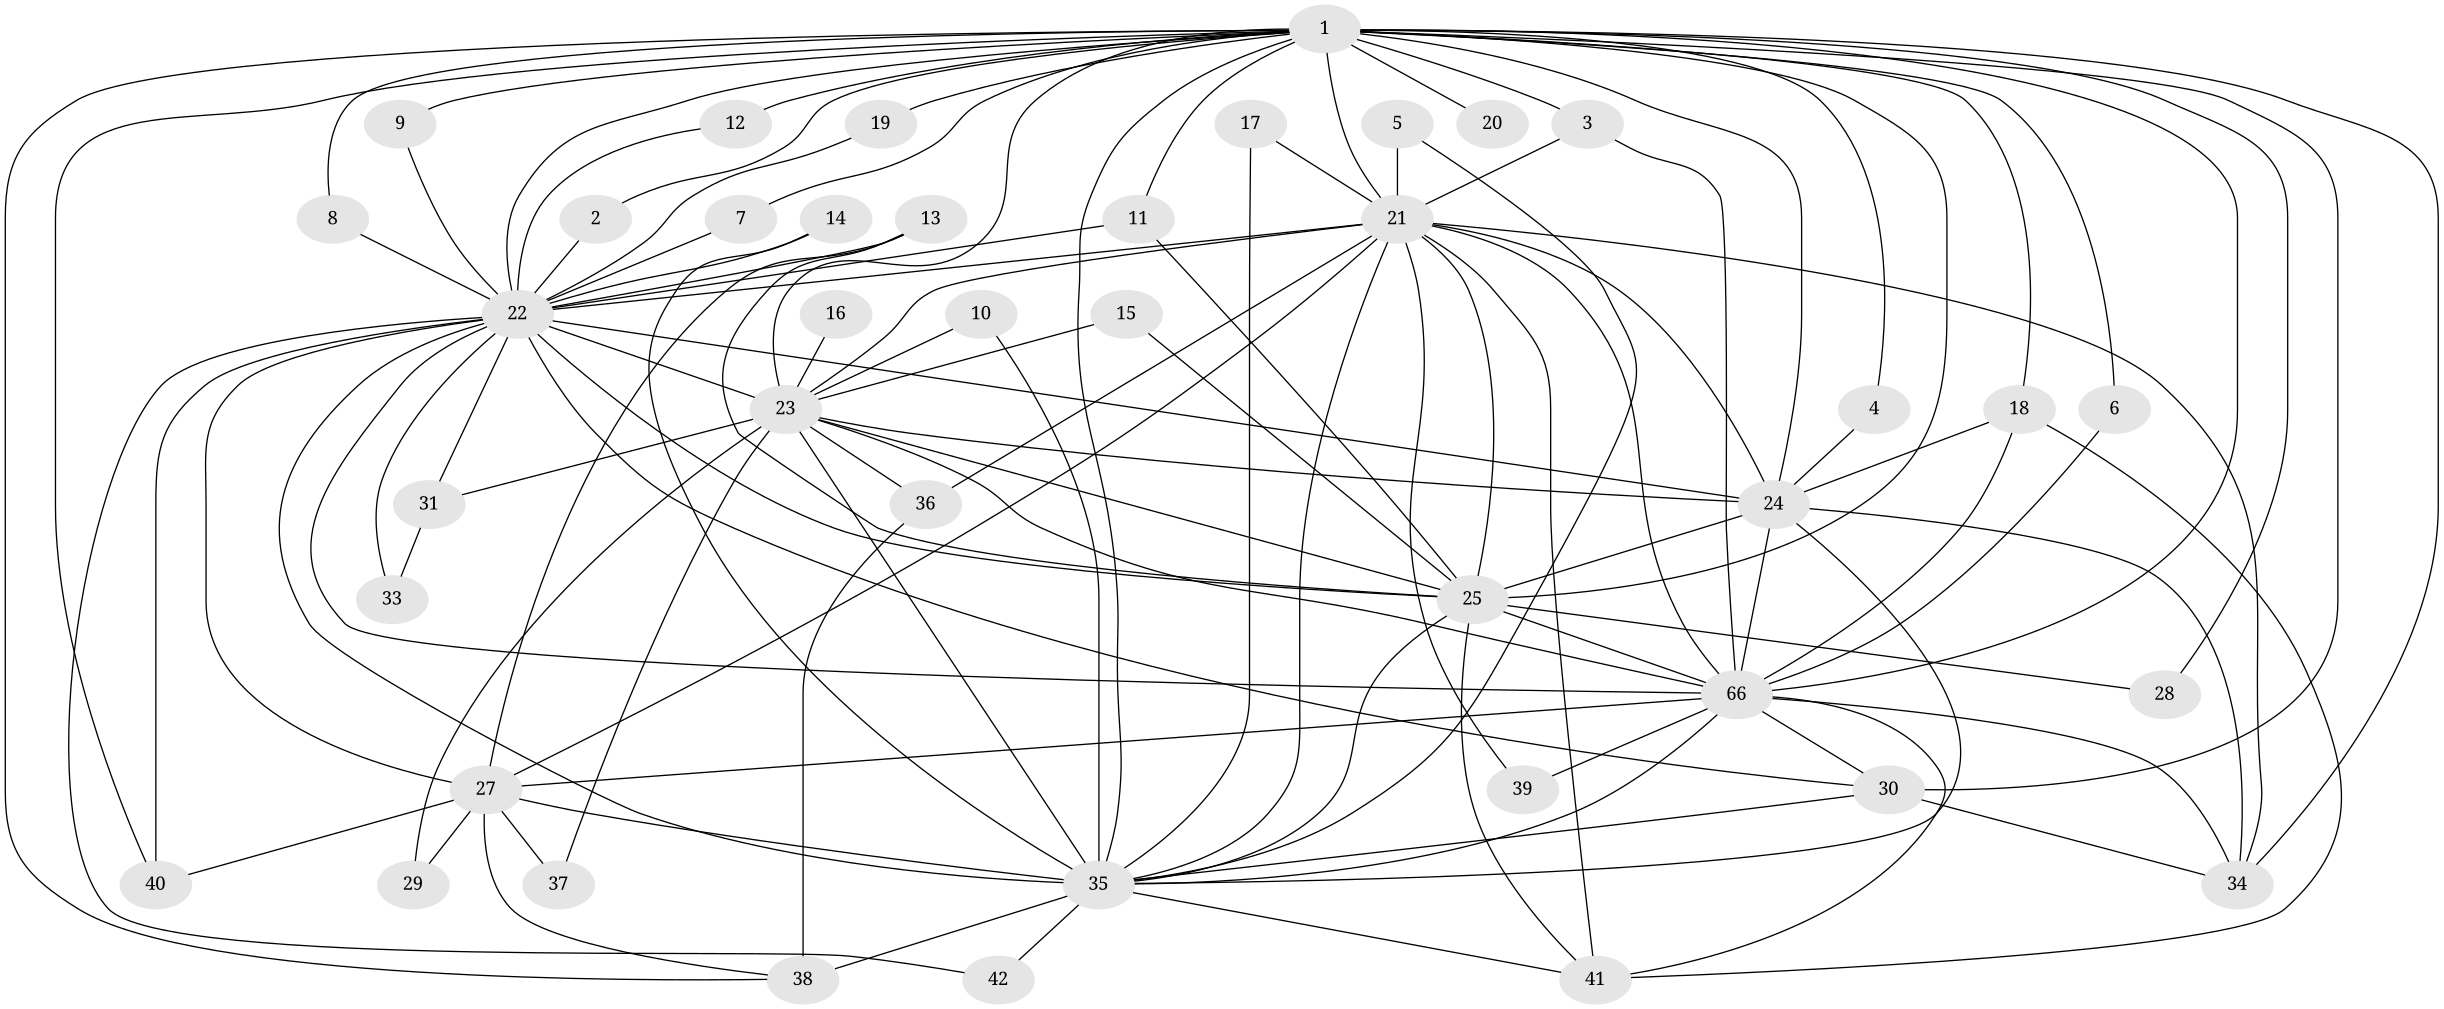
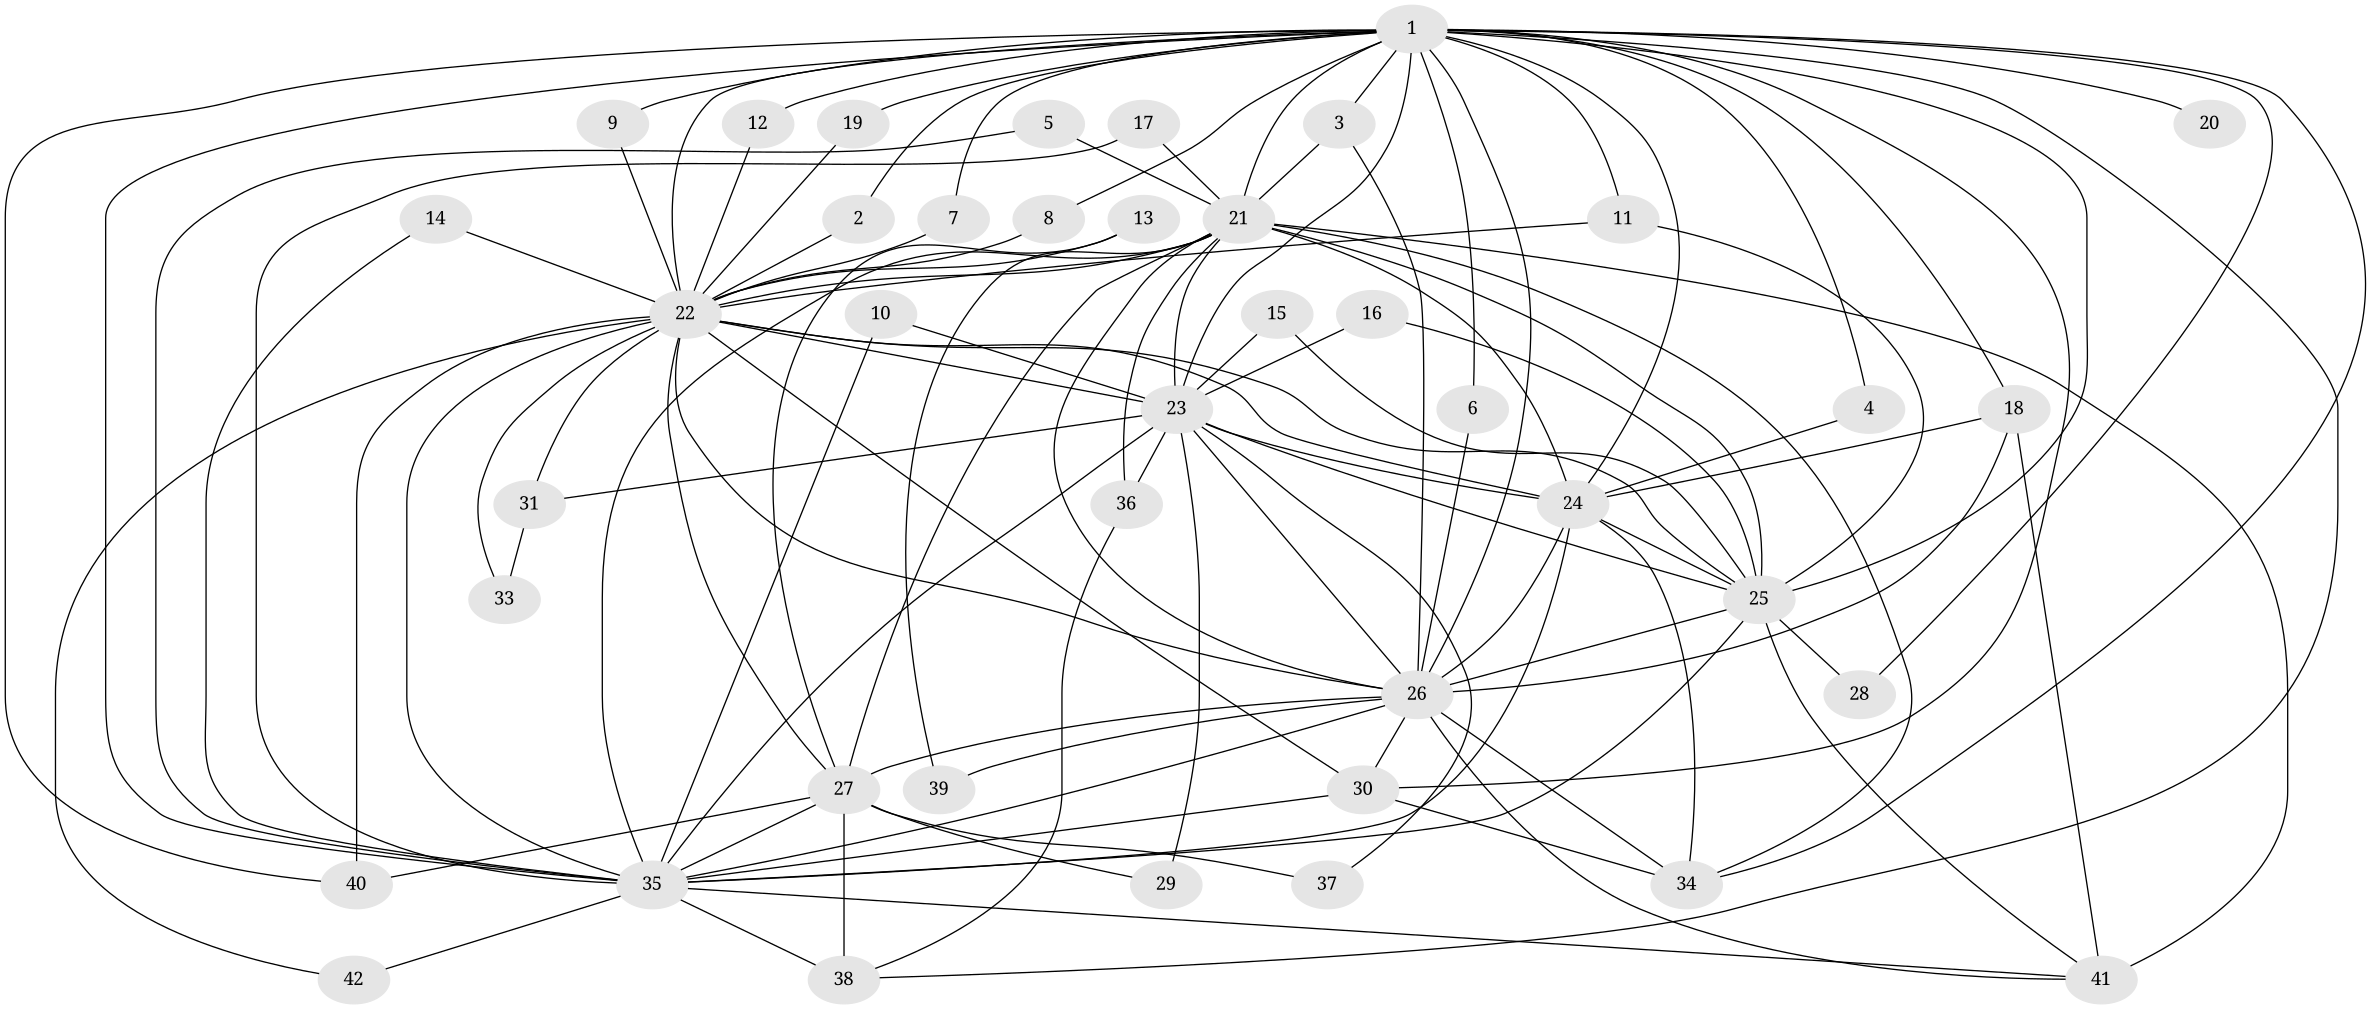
edge "13" -- "25": now "16" -- "25"
node "66": label "66" -> "26"
